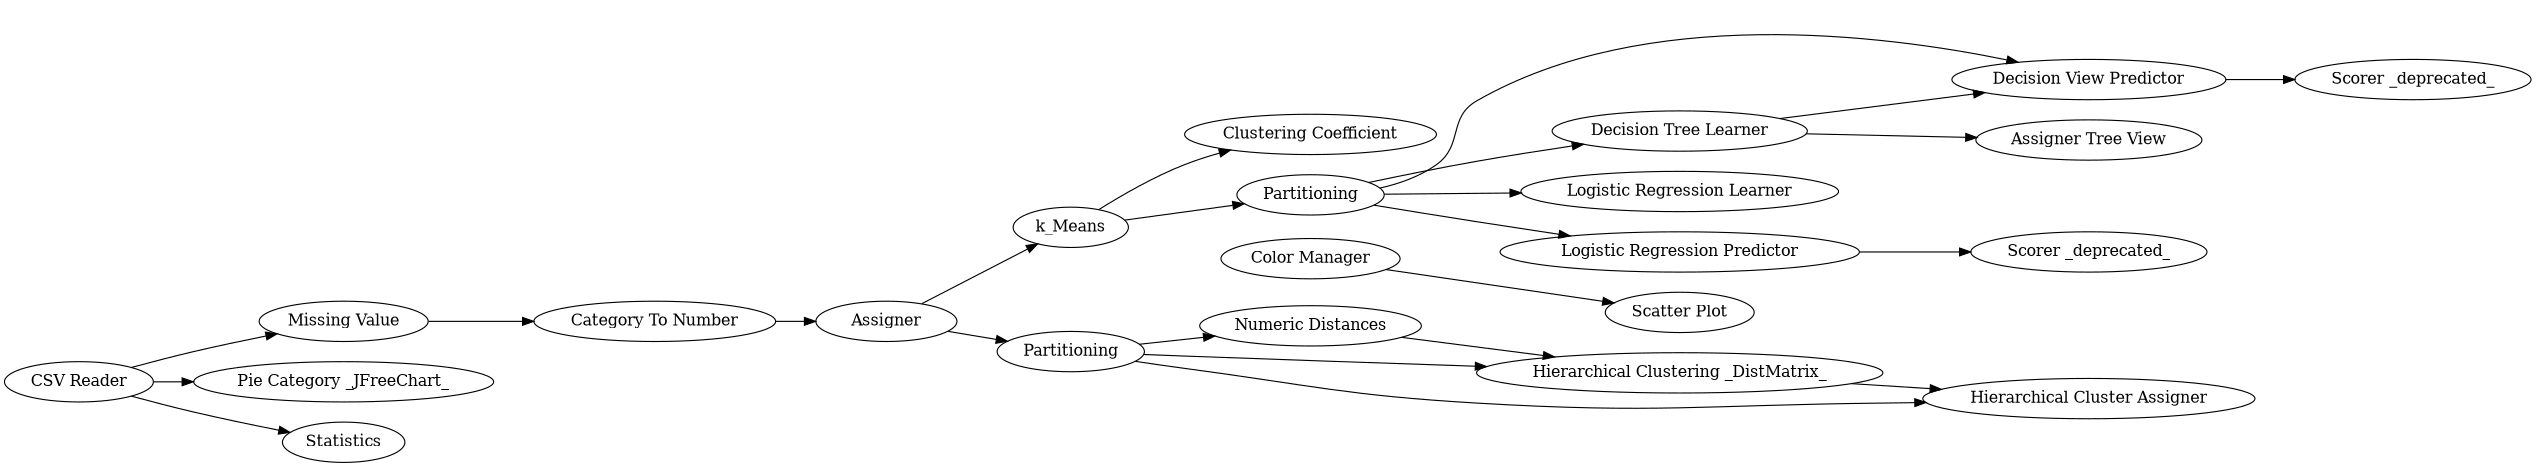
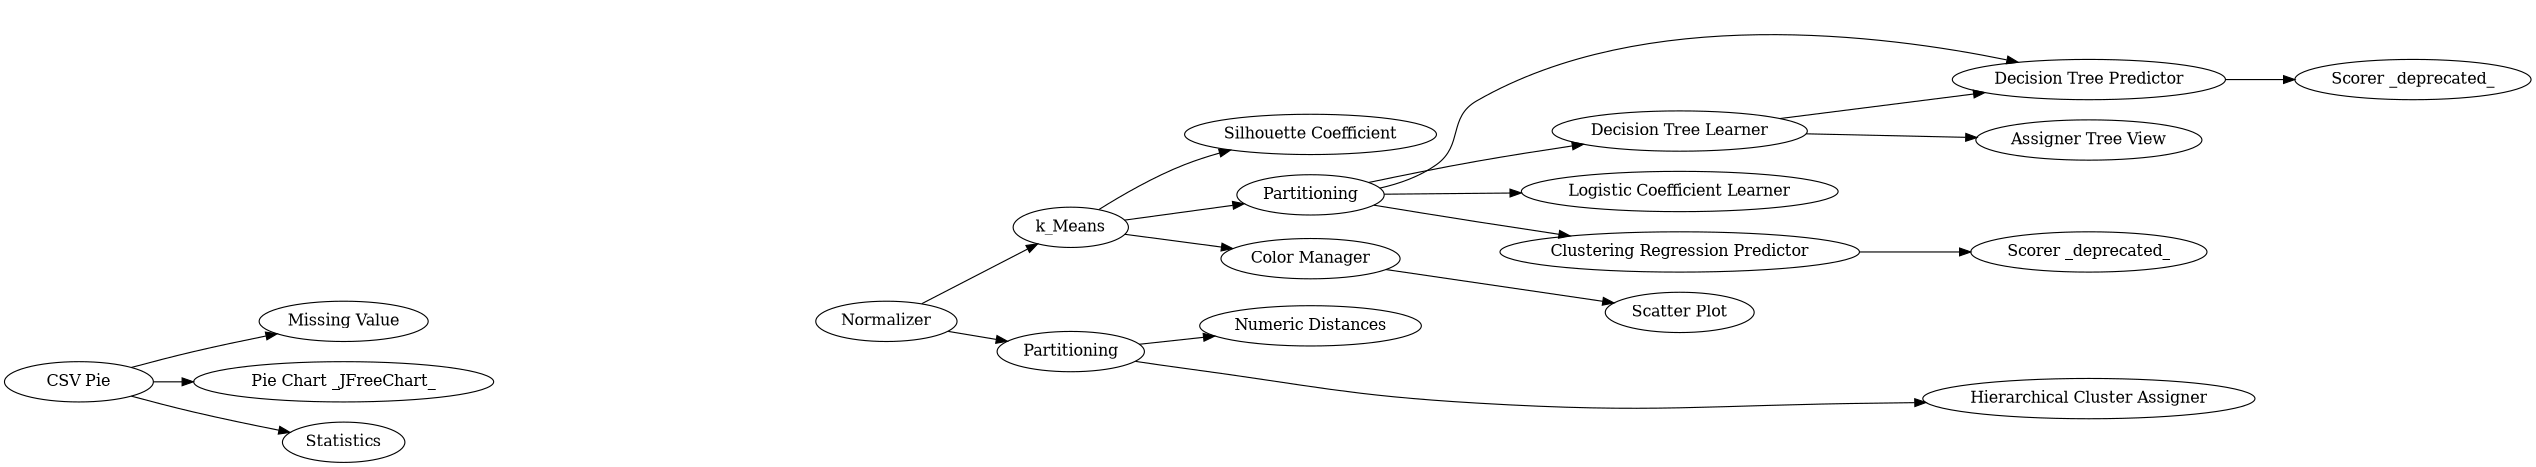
node "Decision View Predictor": label "Decision View Predictor" -> "Decision Tree Predictor"
node "Clustering Coefficient": label "Clustering Coefficient" -> "Silhouette Coefficient"
node "Logistic Regression Learner": label "Logistic Regression Learner" -> "Logistic Coefficient Learner"
edge "k_Means" -> "Color Manager": added
node "Logistic Regression Predictor": label "Logistic Regression Predictor" -> "Clustering Regression Predictor"
node "Category To Number": removed
node "Assigner": label "Assigner" -> "Normalizer"
node "Hierarchical Clustering _DistMatrix_": removed
node "CSV Reader": label "CSV Reader" -> "CSV Pie"
node "Pie Category _JFreeChart_": label "Pie Category _JFreeChart_" -> "Pie Chart _JFreeChart_"
